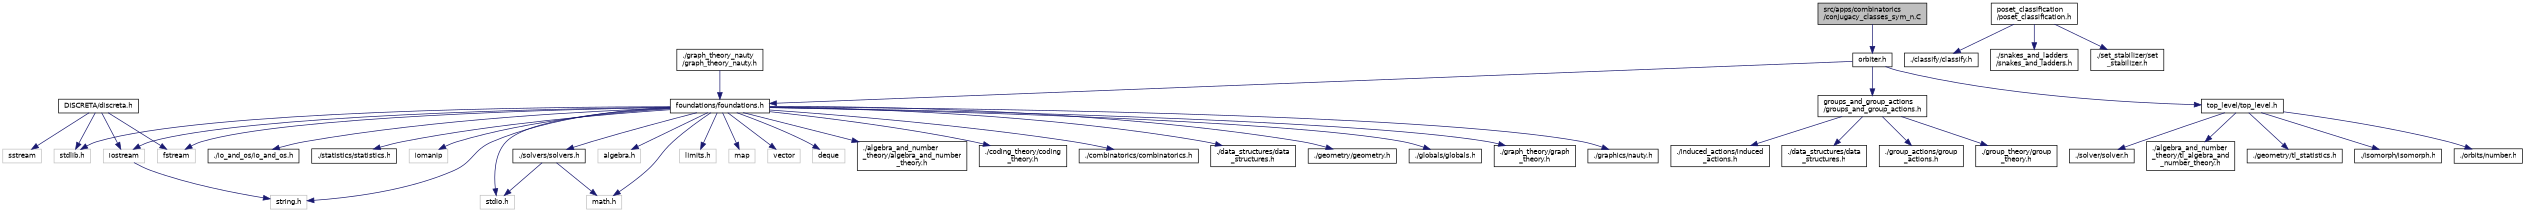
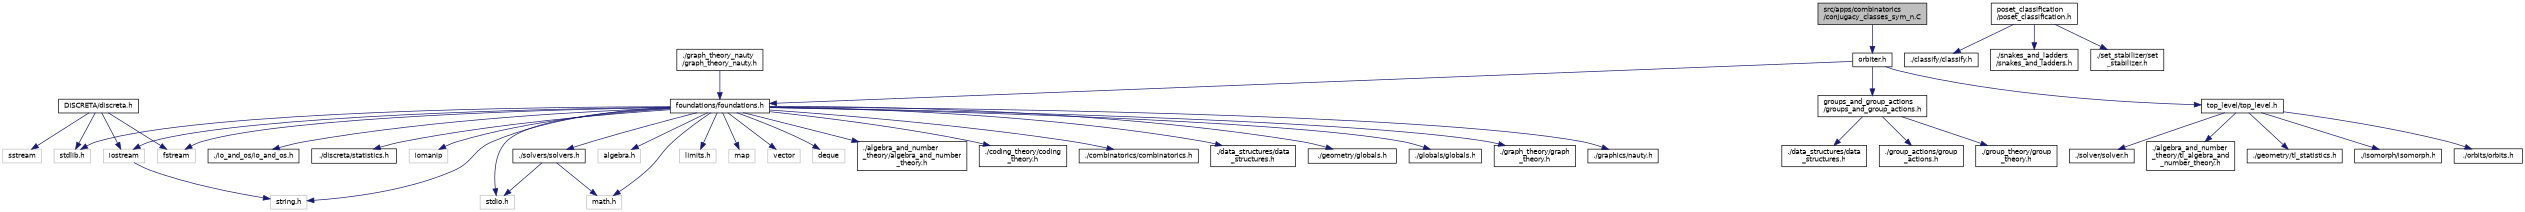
node "./statistics/statistics.h": label "./statistics/statistics.h" -> "./discreta/statistics.h"
node "./geometry/geometry.h": label "./geometry/geometry.h" -> "./geometry/globals.h"
node "./induced_actions/induced _actions.h": removed
node "./orbits/number.h": label "./orbits/number.h" -> "./orbits/orbits.h"
